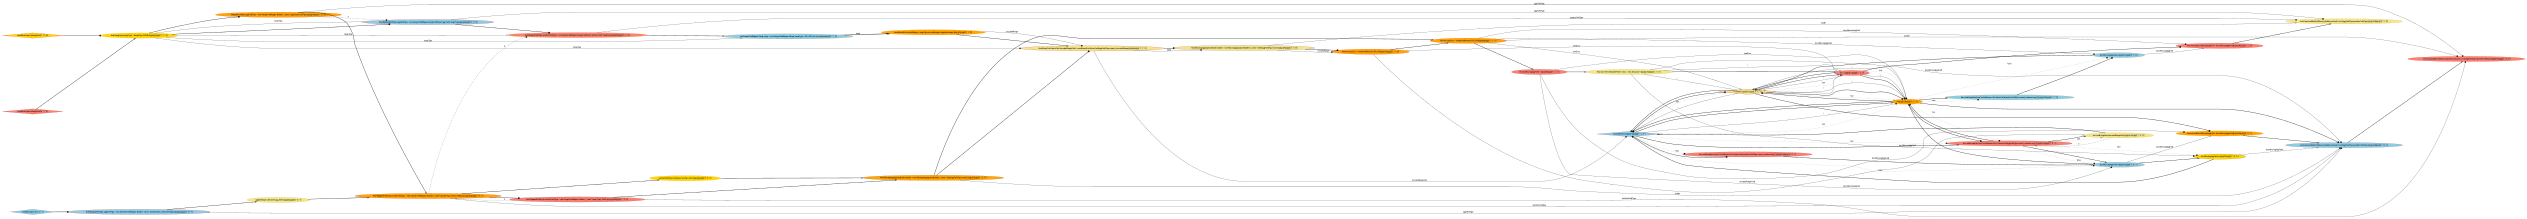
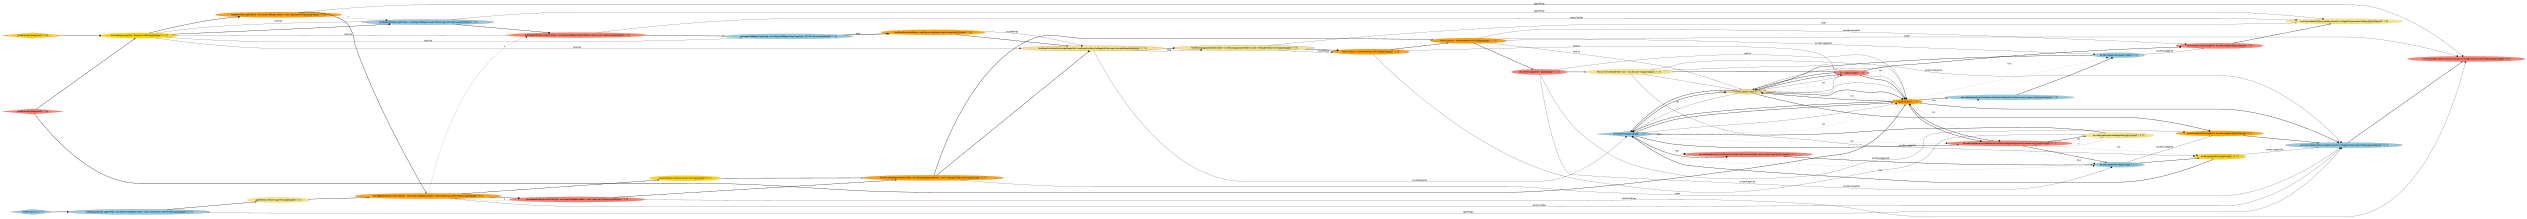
edge "docsMissingAggField++@@@19@@@['1', '0', '1']" -> "i++@@@13@@@['1', '1', '1']": now "testMatchSparseRangeField['0', '1', '0']" -> "i++@@@13@@@['1', '1', '1']"
